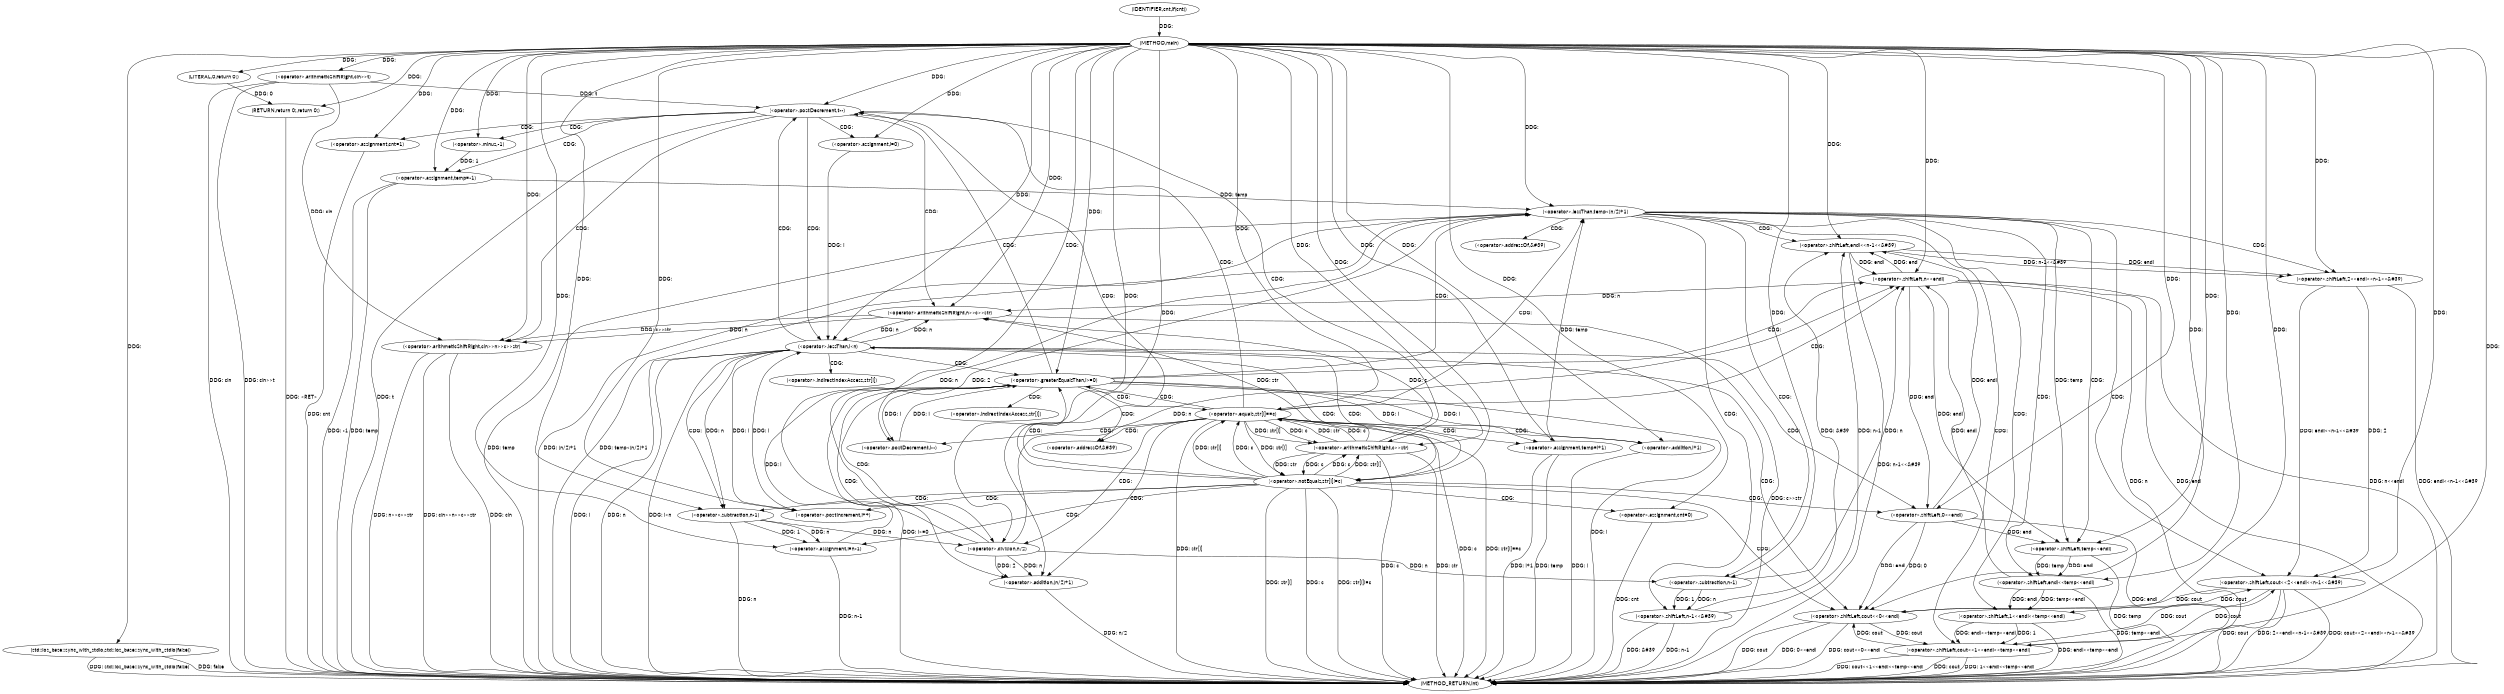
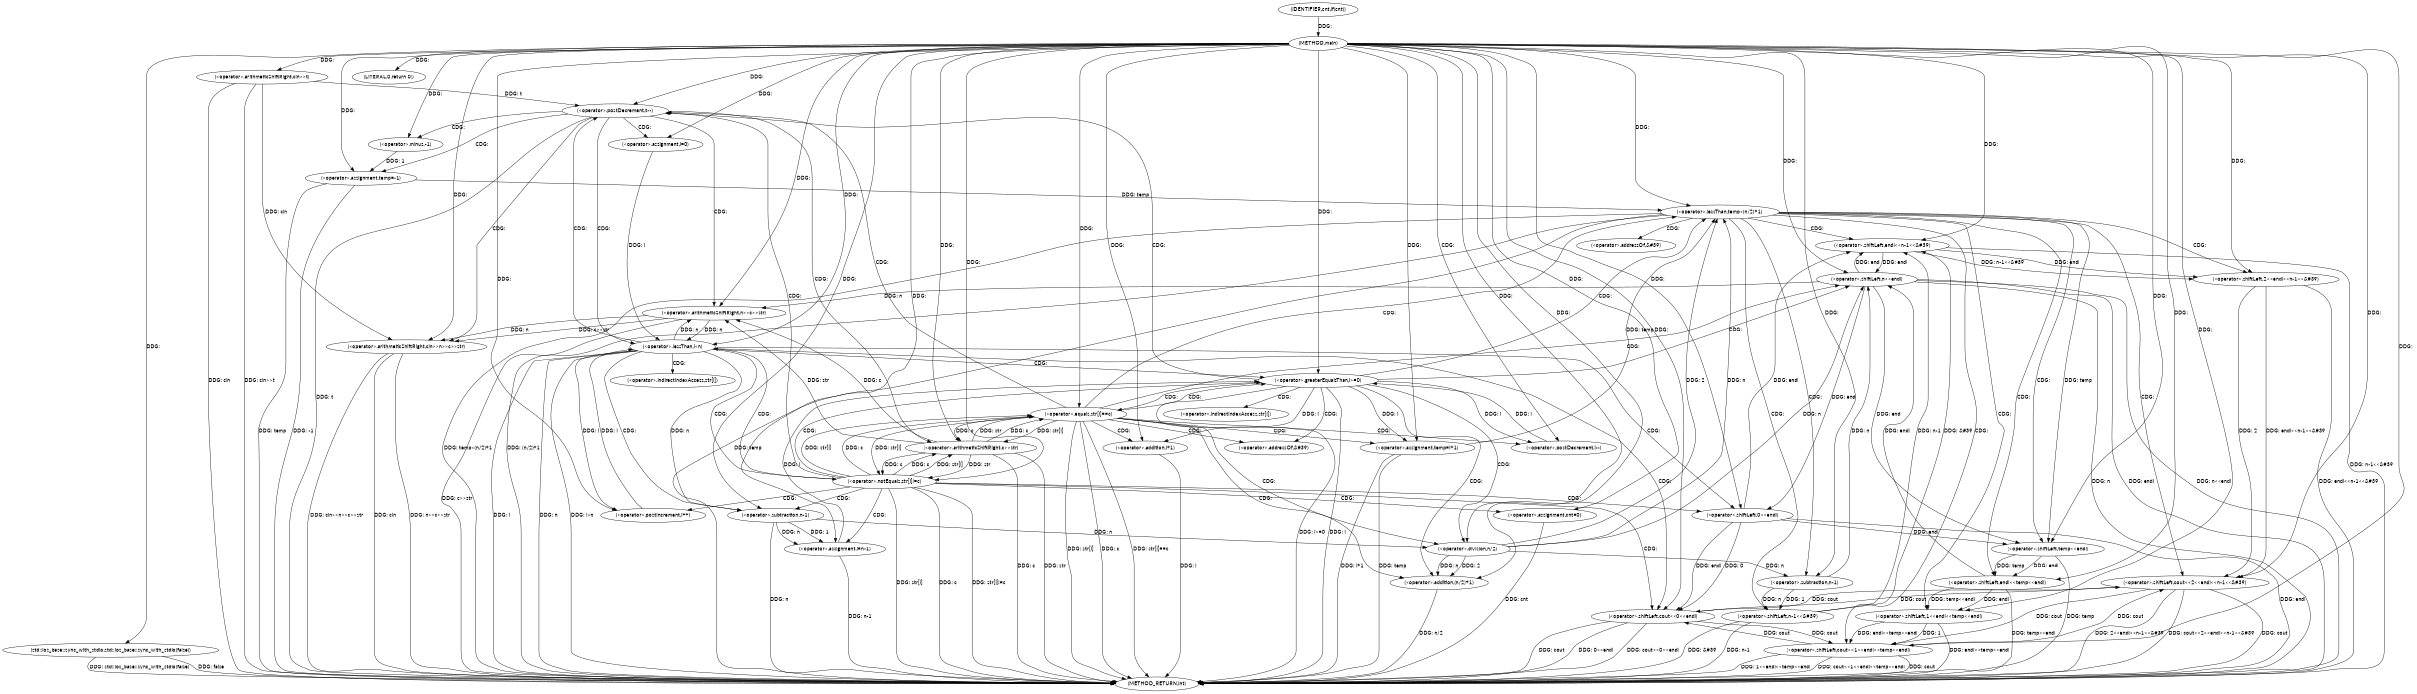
node "(RETURN,return 0;,return 0;)": removed
node "(<operator>.assignment,cnt=1)": removed
